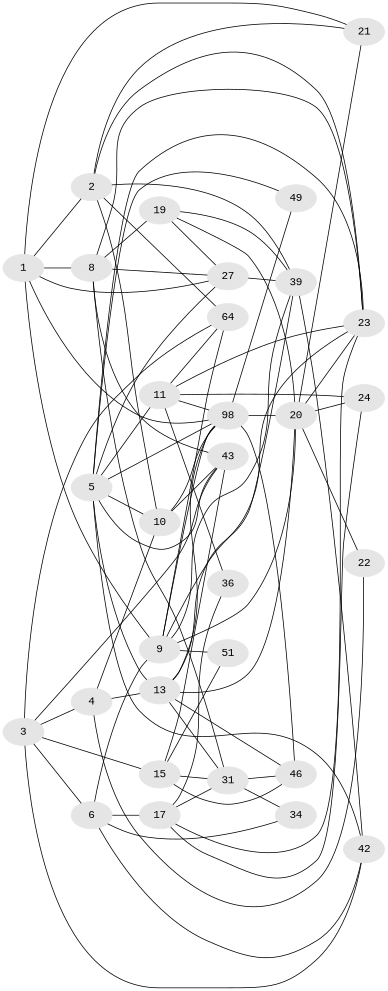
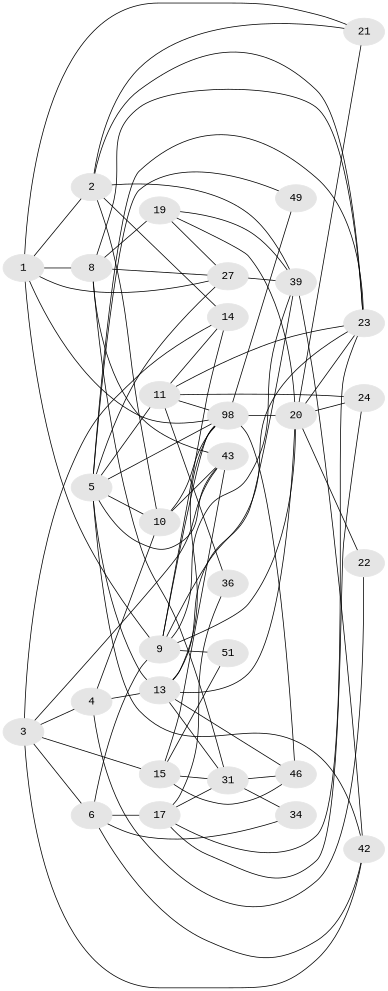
node "64": label "64" -> "14"
